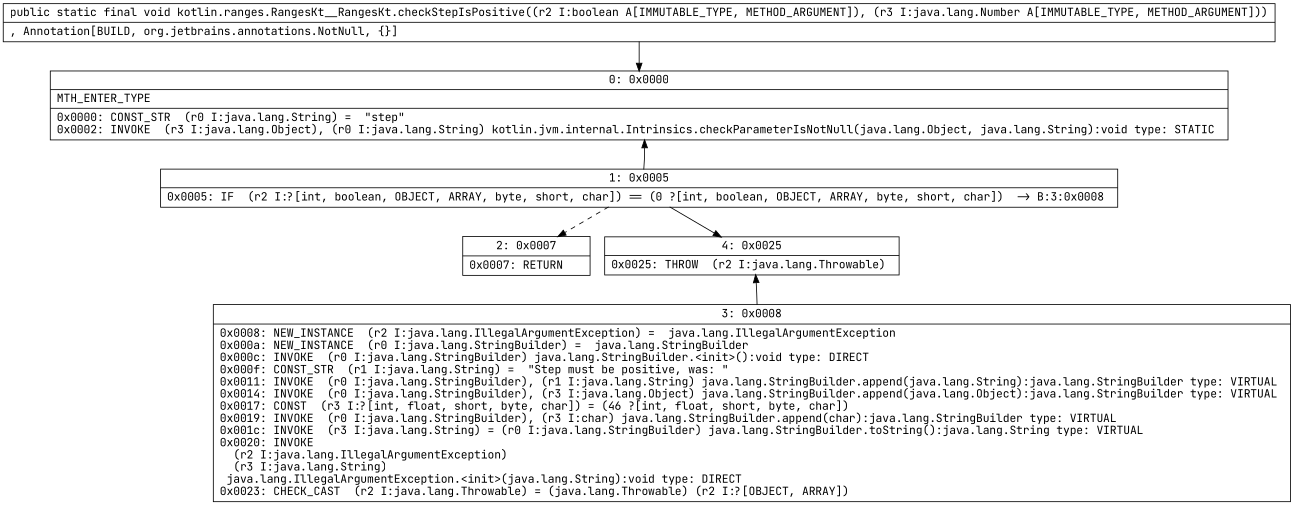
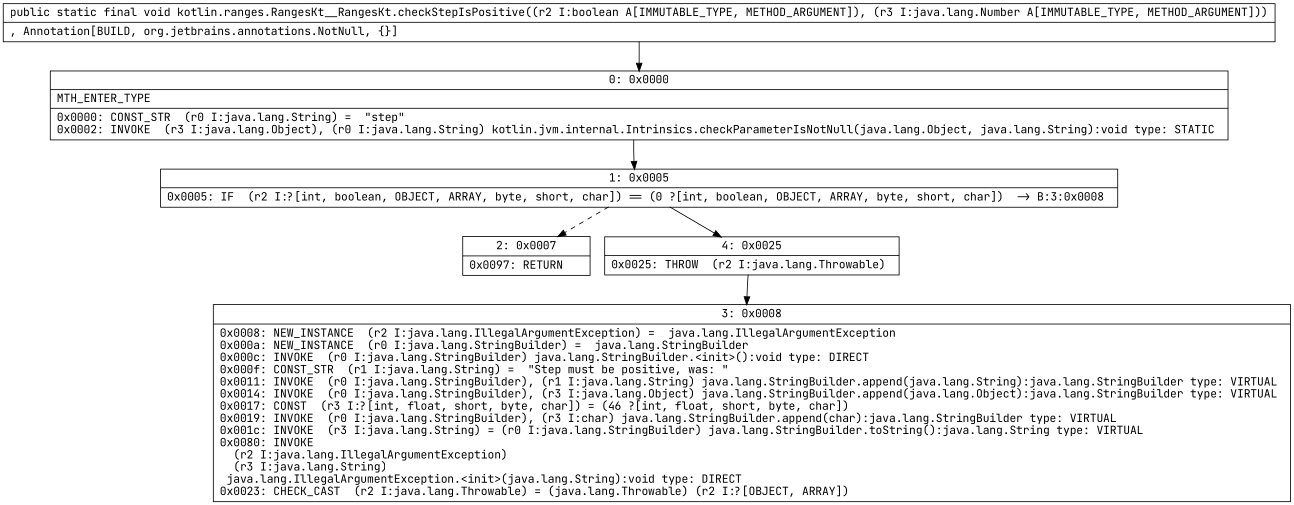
edge "1: 0x0005" -> "0: 0x0000": reversed
node "2: 0x0007": text "0x0007: RETURN" -> "0x0097: RETURN"
edge "3: 0x0008" -> "4: 0x0025": reversed
node "3: 0x0008": text "0x0020: INVOKE" -> "0x0080: INVOKE"
